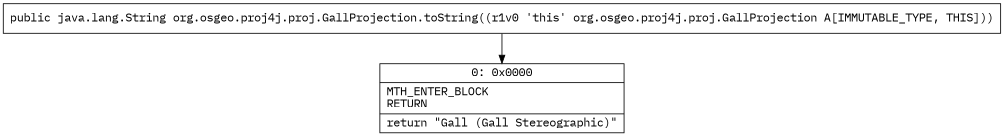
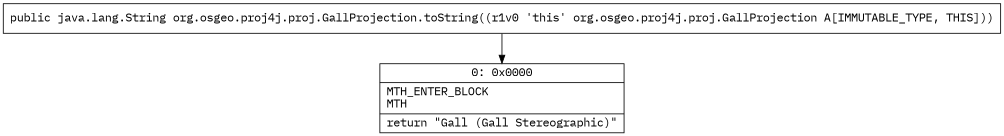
node "0: 0x0000": text "RETURN" -> "MTH"
